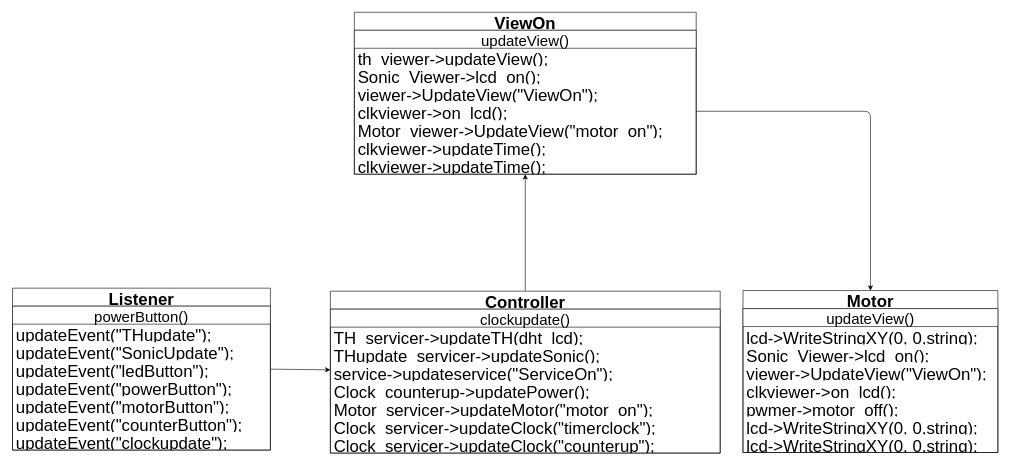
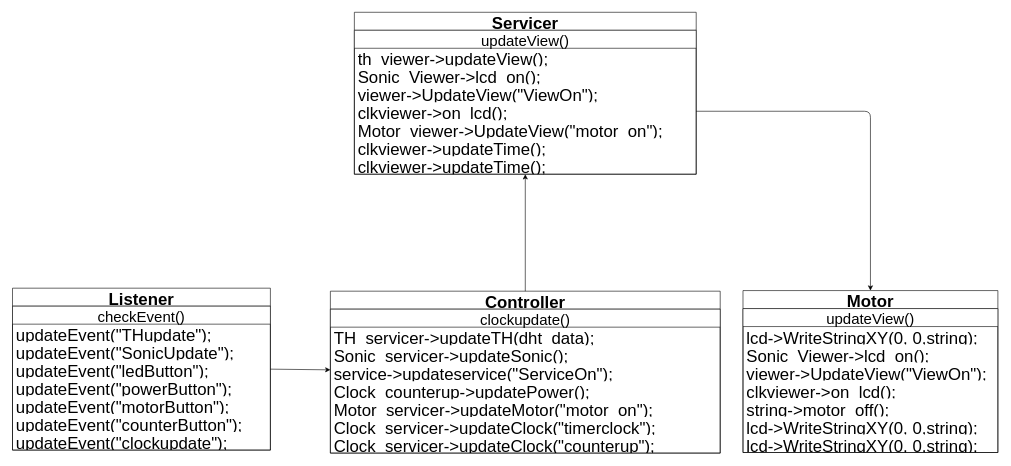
node "ViewOn": label "ViewOn" -> "Servicer"
node "powerButton()": label "powerButton()" -> "checkEvent()"
node "TH_servicer->updateTH(dht_lcd);": label "TH_servicer->updateTH(dht_lcd);" -> "TH_servicer->updateTH(dht_data);"
node "THupdate_servicer->updateSonic();": label "THupdate_servicer->updateSonic();" -> "Sonic_servicer->updateSonic();"
node "pwmer->motor_off();": label "pwmer->motor_off();" -> "string->motor_off();"
